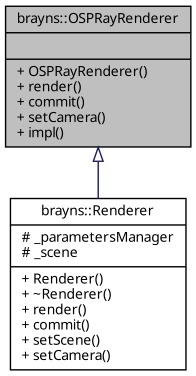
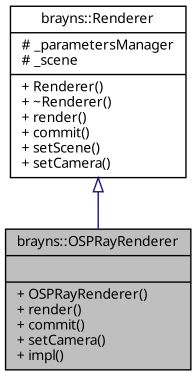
edge "brayns::Renderer" -> "brayns::OSPRayRenderer": reversed
